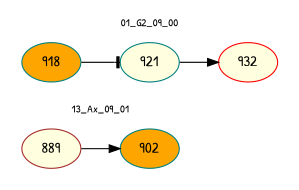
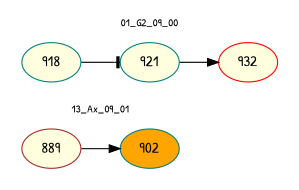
node "918": fillcolor orange -> lightyellow
